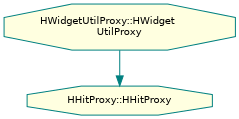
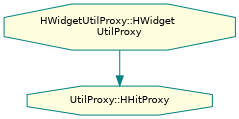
node "HHitProxy::HHitProxy": label "HHitProxy::HHitProxy" -> "UtilProxy::HHitProxy"
